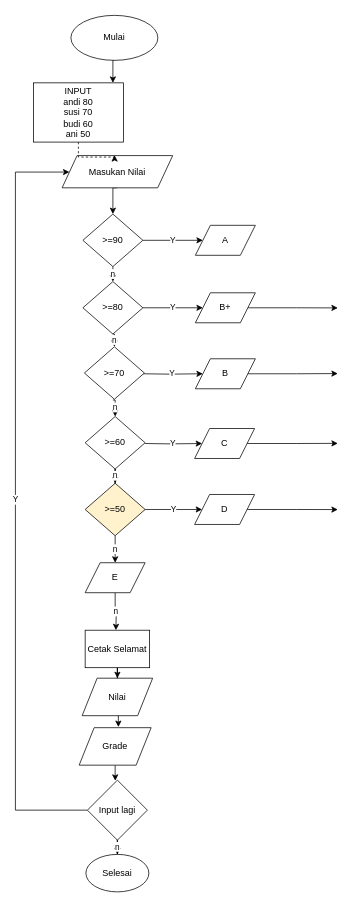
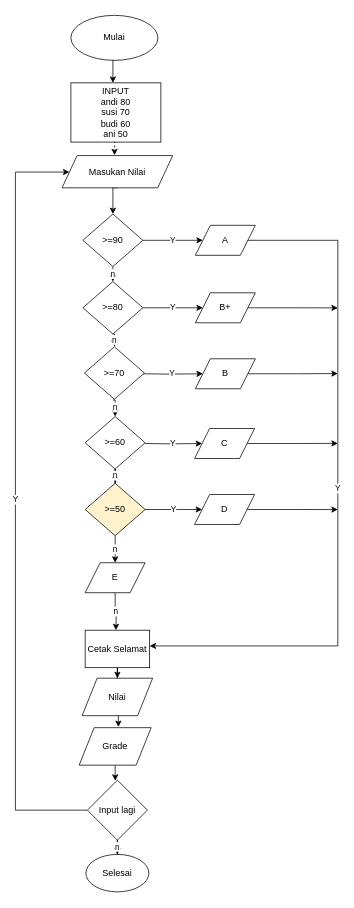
node "INPUT andi 80 susi 70 budi 60 ani 50": moved (78, 113) -> (116, 113)
edge "A" -> "Cetak Selamat": added, label "Y"
